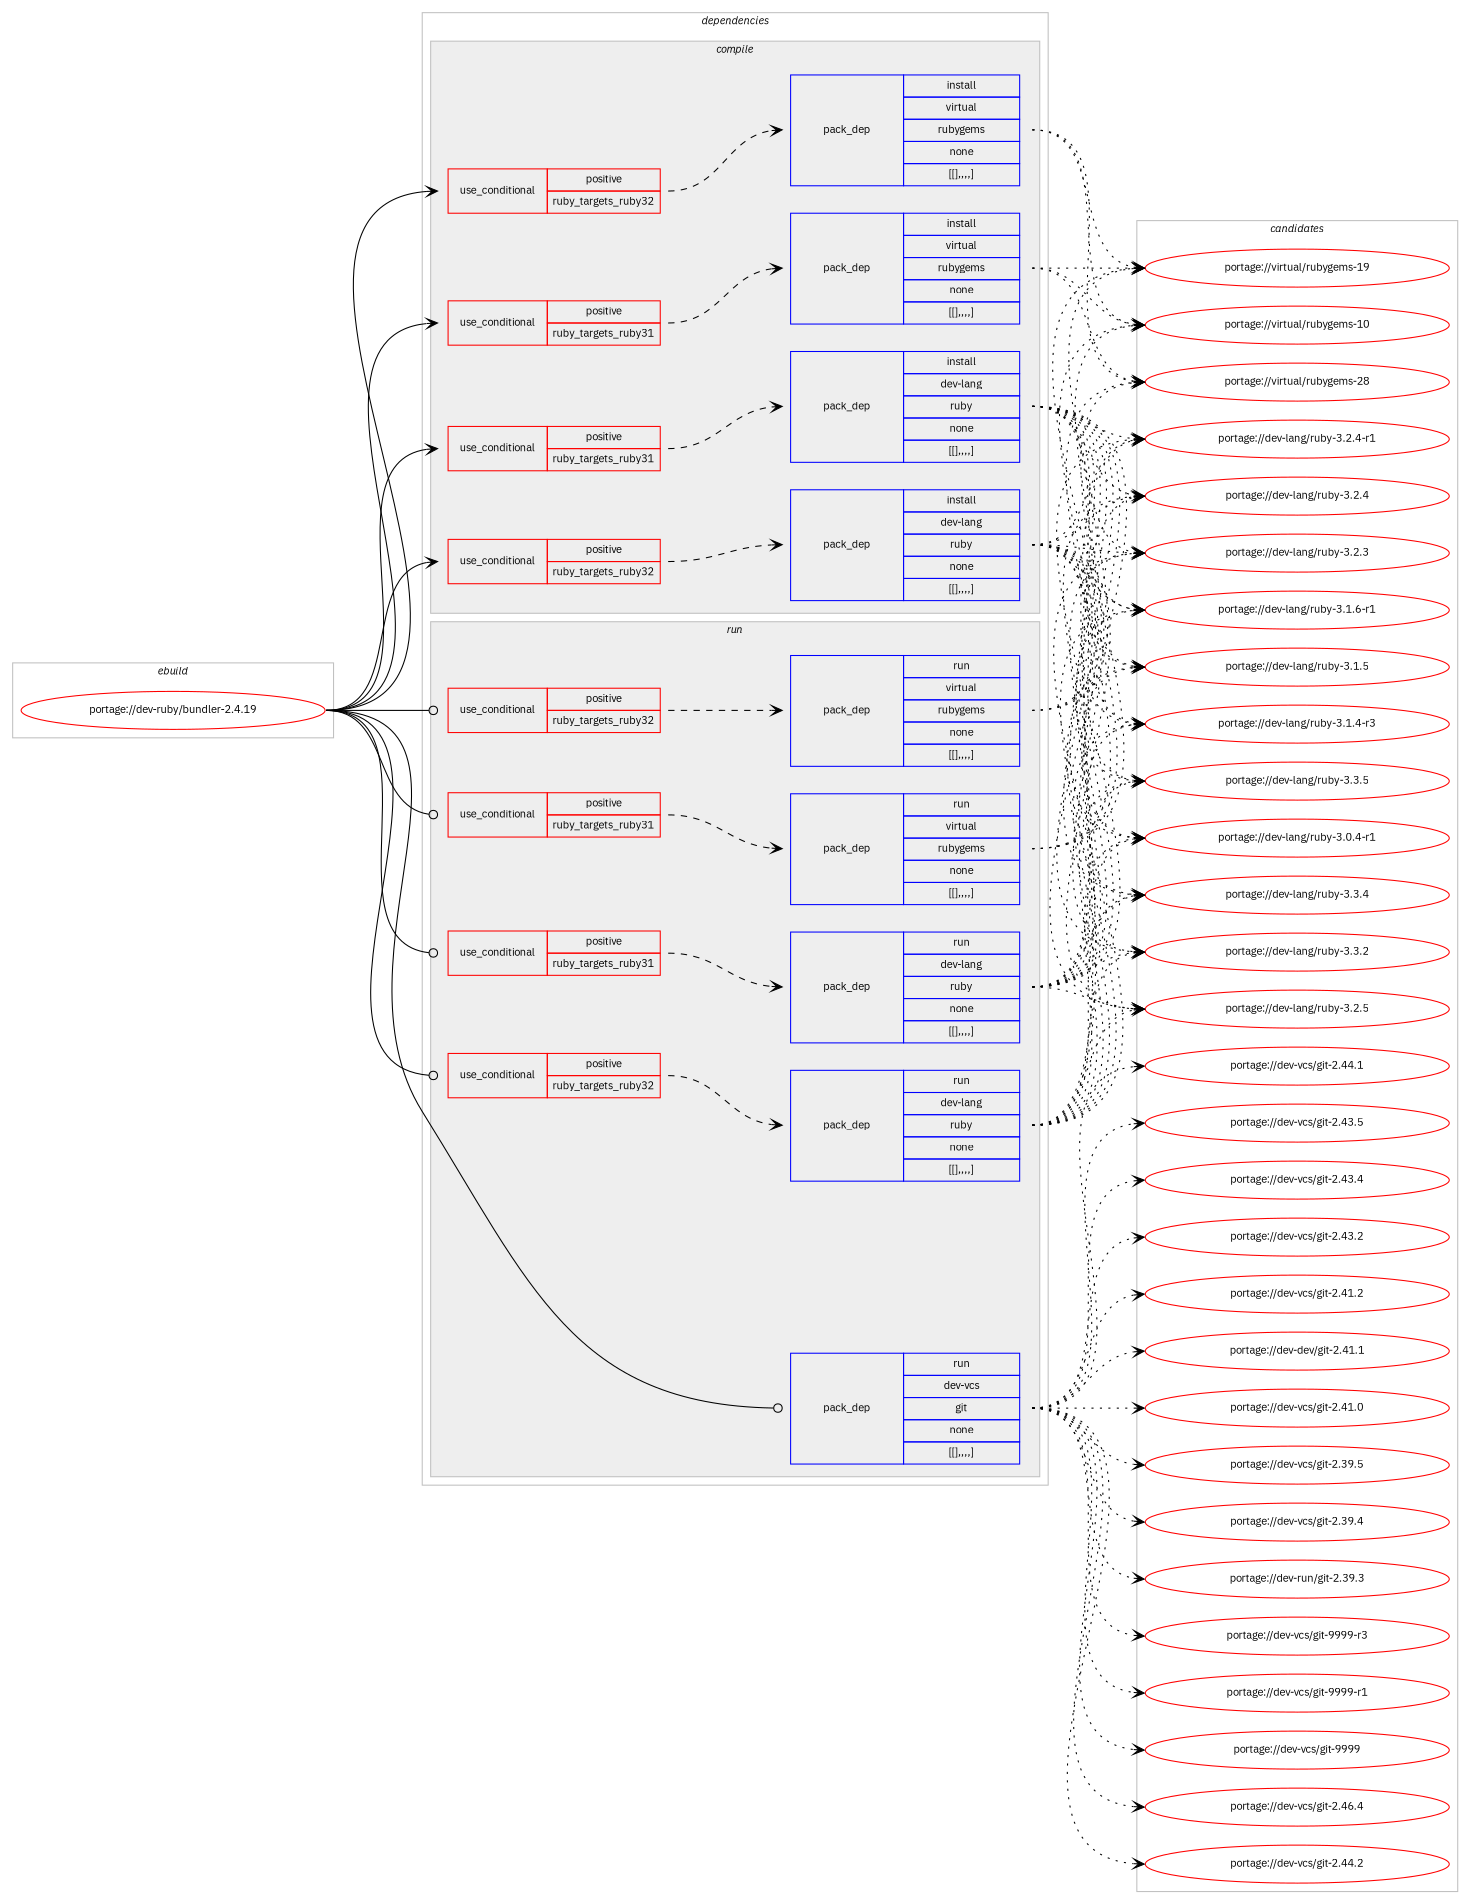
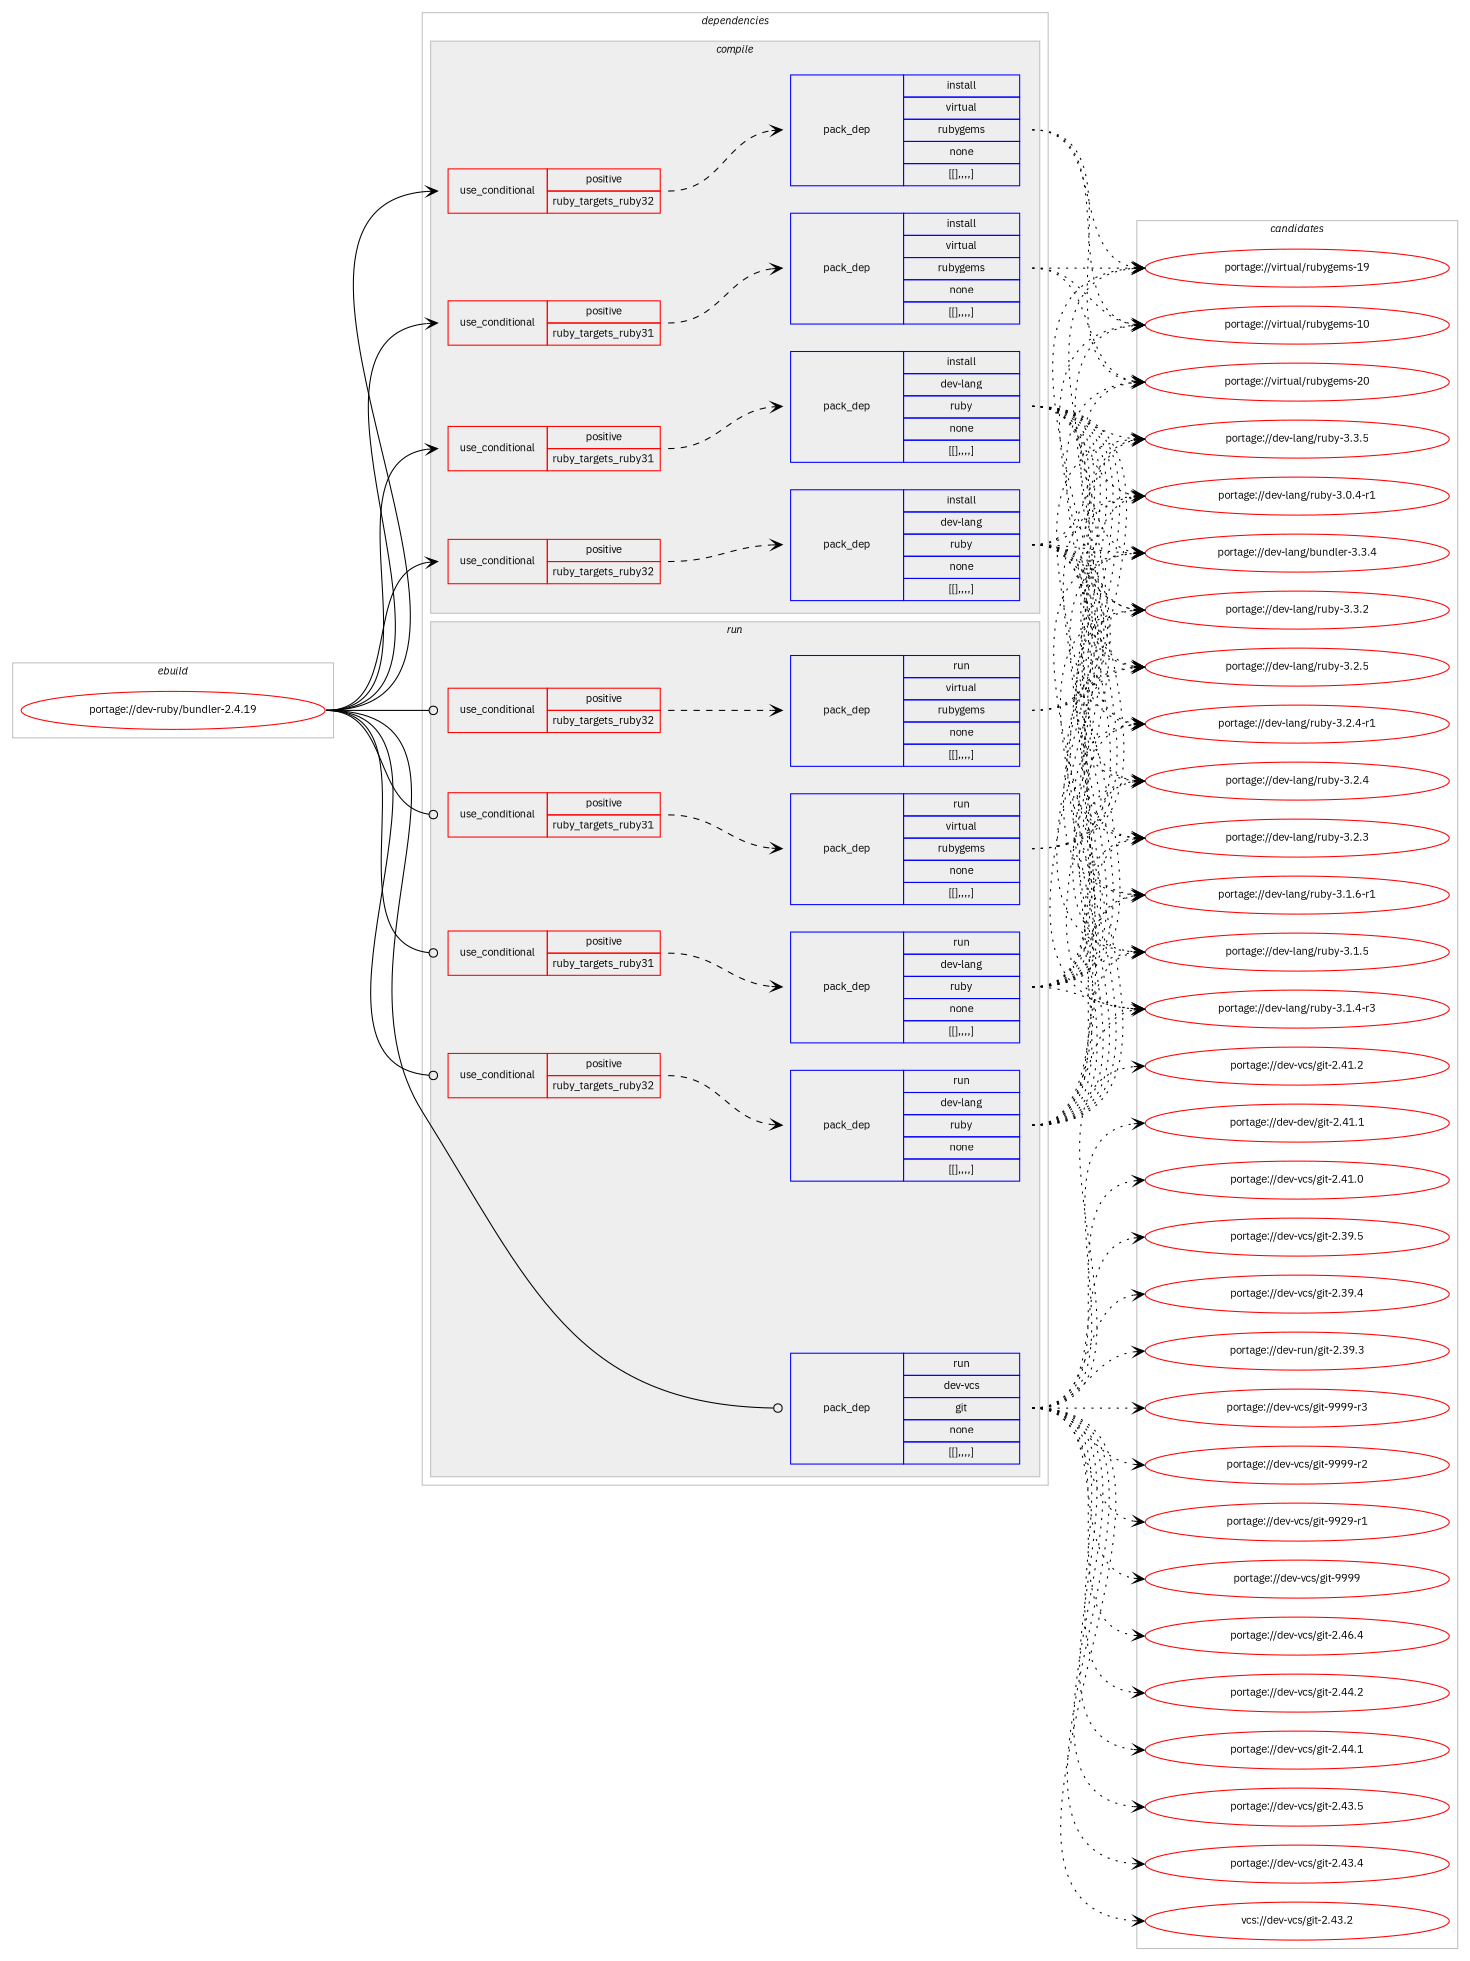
node "portage://virtual/rubygems-28": label "portage://virtual/rubygems-28" -> "portage://virtual/rubygems-20"
node "portage://dev-lang/ruby-3.3.4": label "portage://dev-lang/ruby-3.3.4" -> "portage://dev-lang/bundler-3.3.4"
node "portage://dev-vcs/git-2.43.2": label "portage://dev-vcs/git-2.43.2" -> "vcs://dev-vcs/git-2.43.2"
node "portage://dev-vcs/git-9999-r2": added
node "portage://dev-vcs/git-9999-r1": label "portage://dev-vcs/git-9999-r1" -> "portage://dev-vcs/git-9929-r1"
